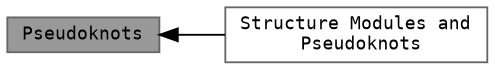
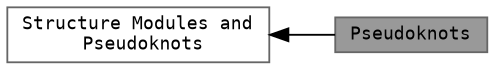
edge "Structure Modules and Pseudoknots" -> "Pseudoknots": reversed
